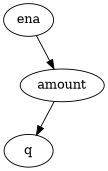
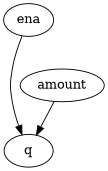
edge "ena" -> "amount": now "ena" -> "q"
